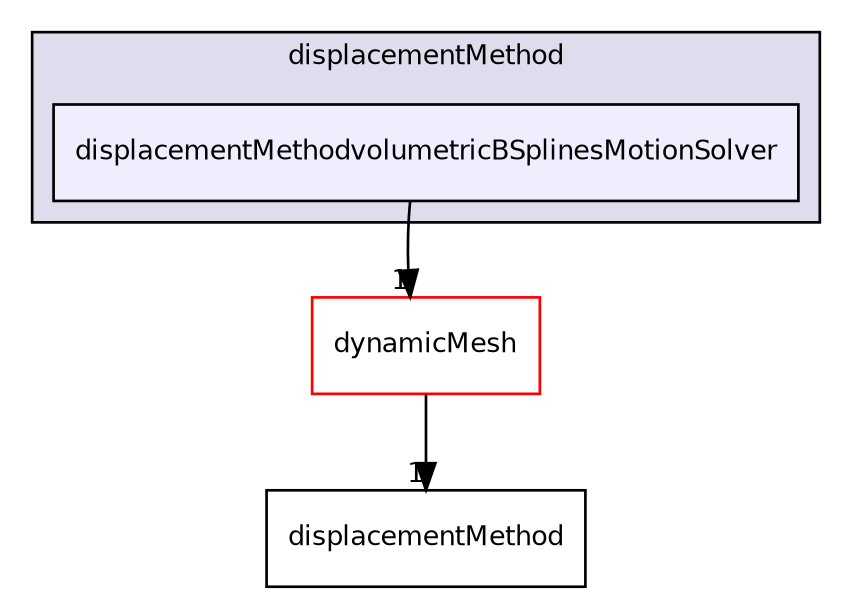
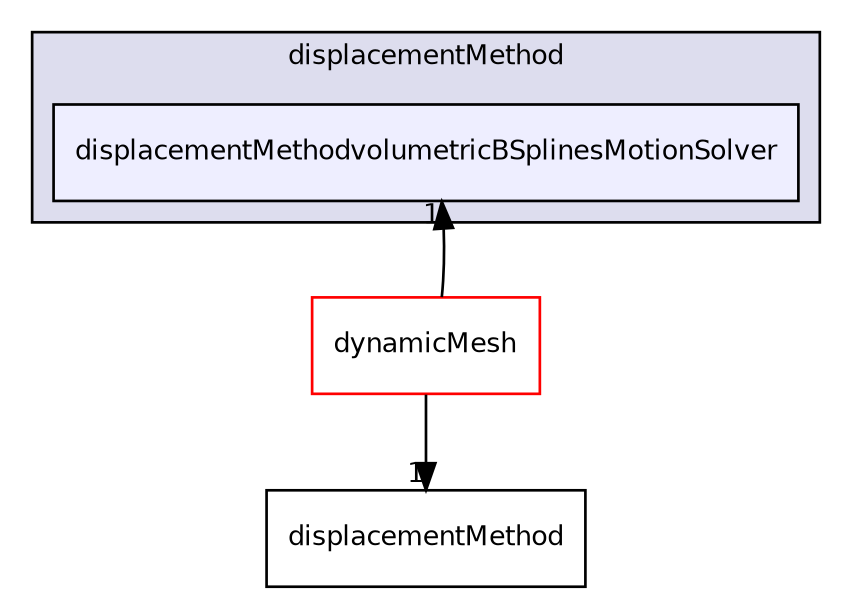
edge "displacementMethodvolumetricBSplinesMotionSolver" -> "dynamicMesh": reversed
